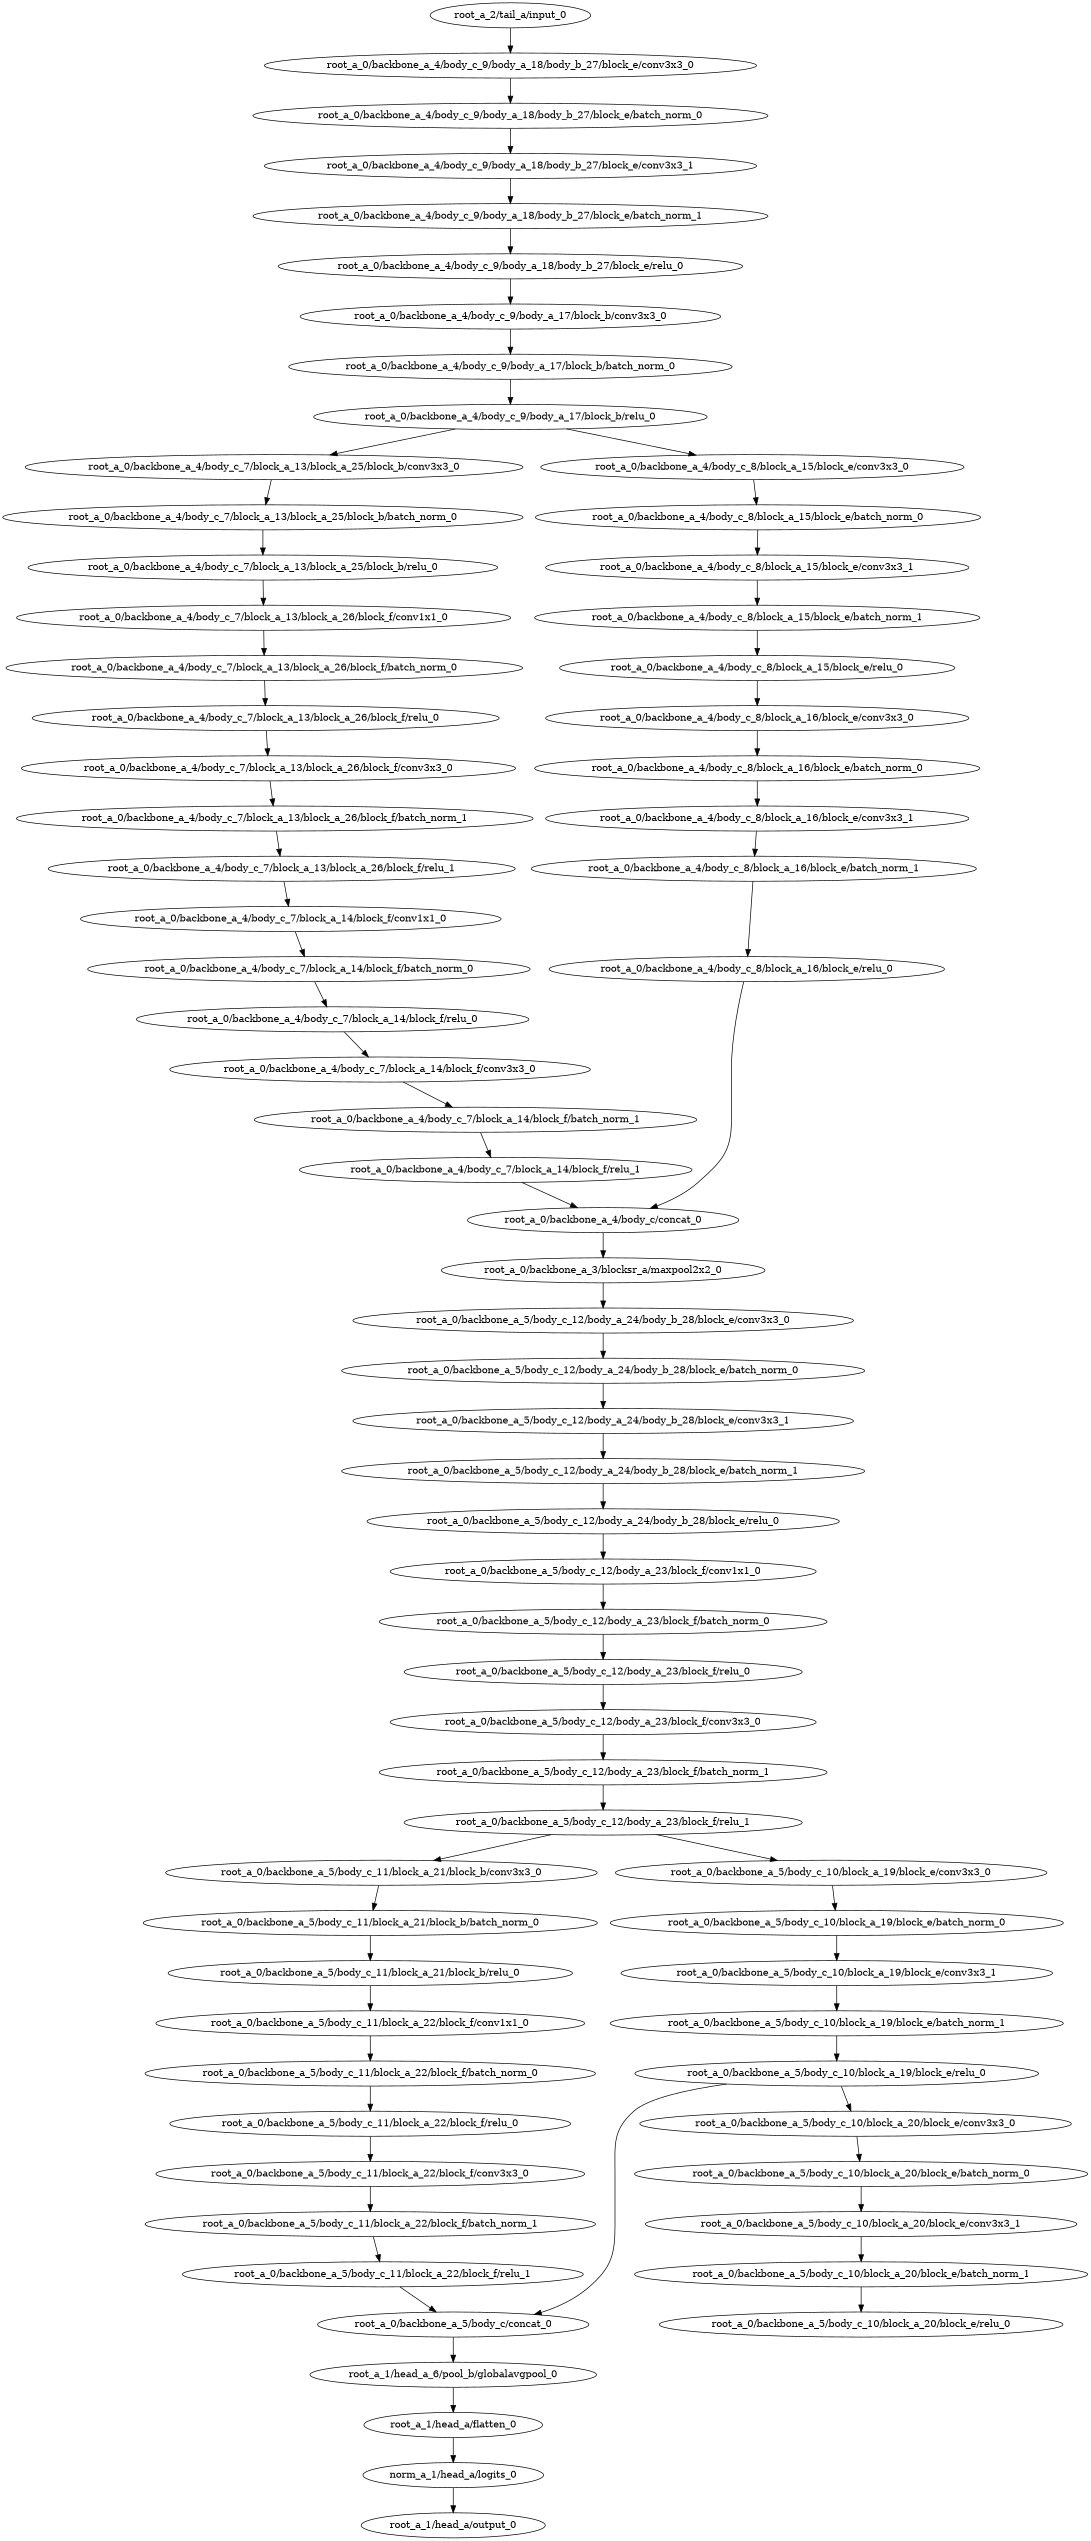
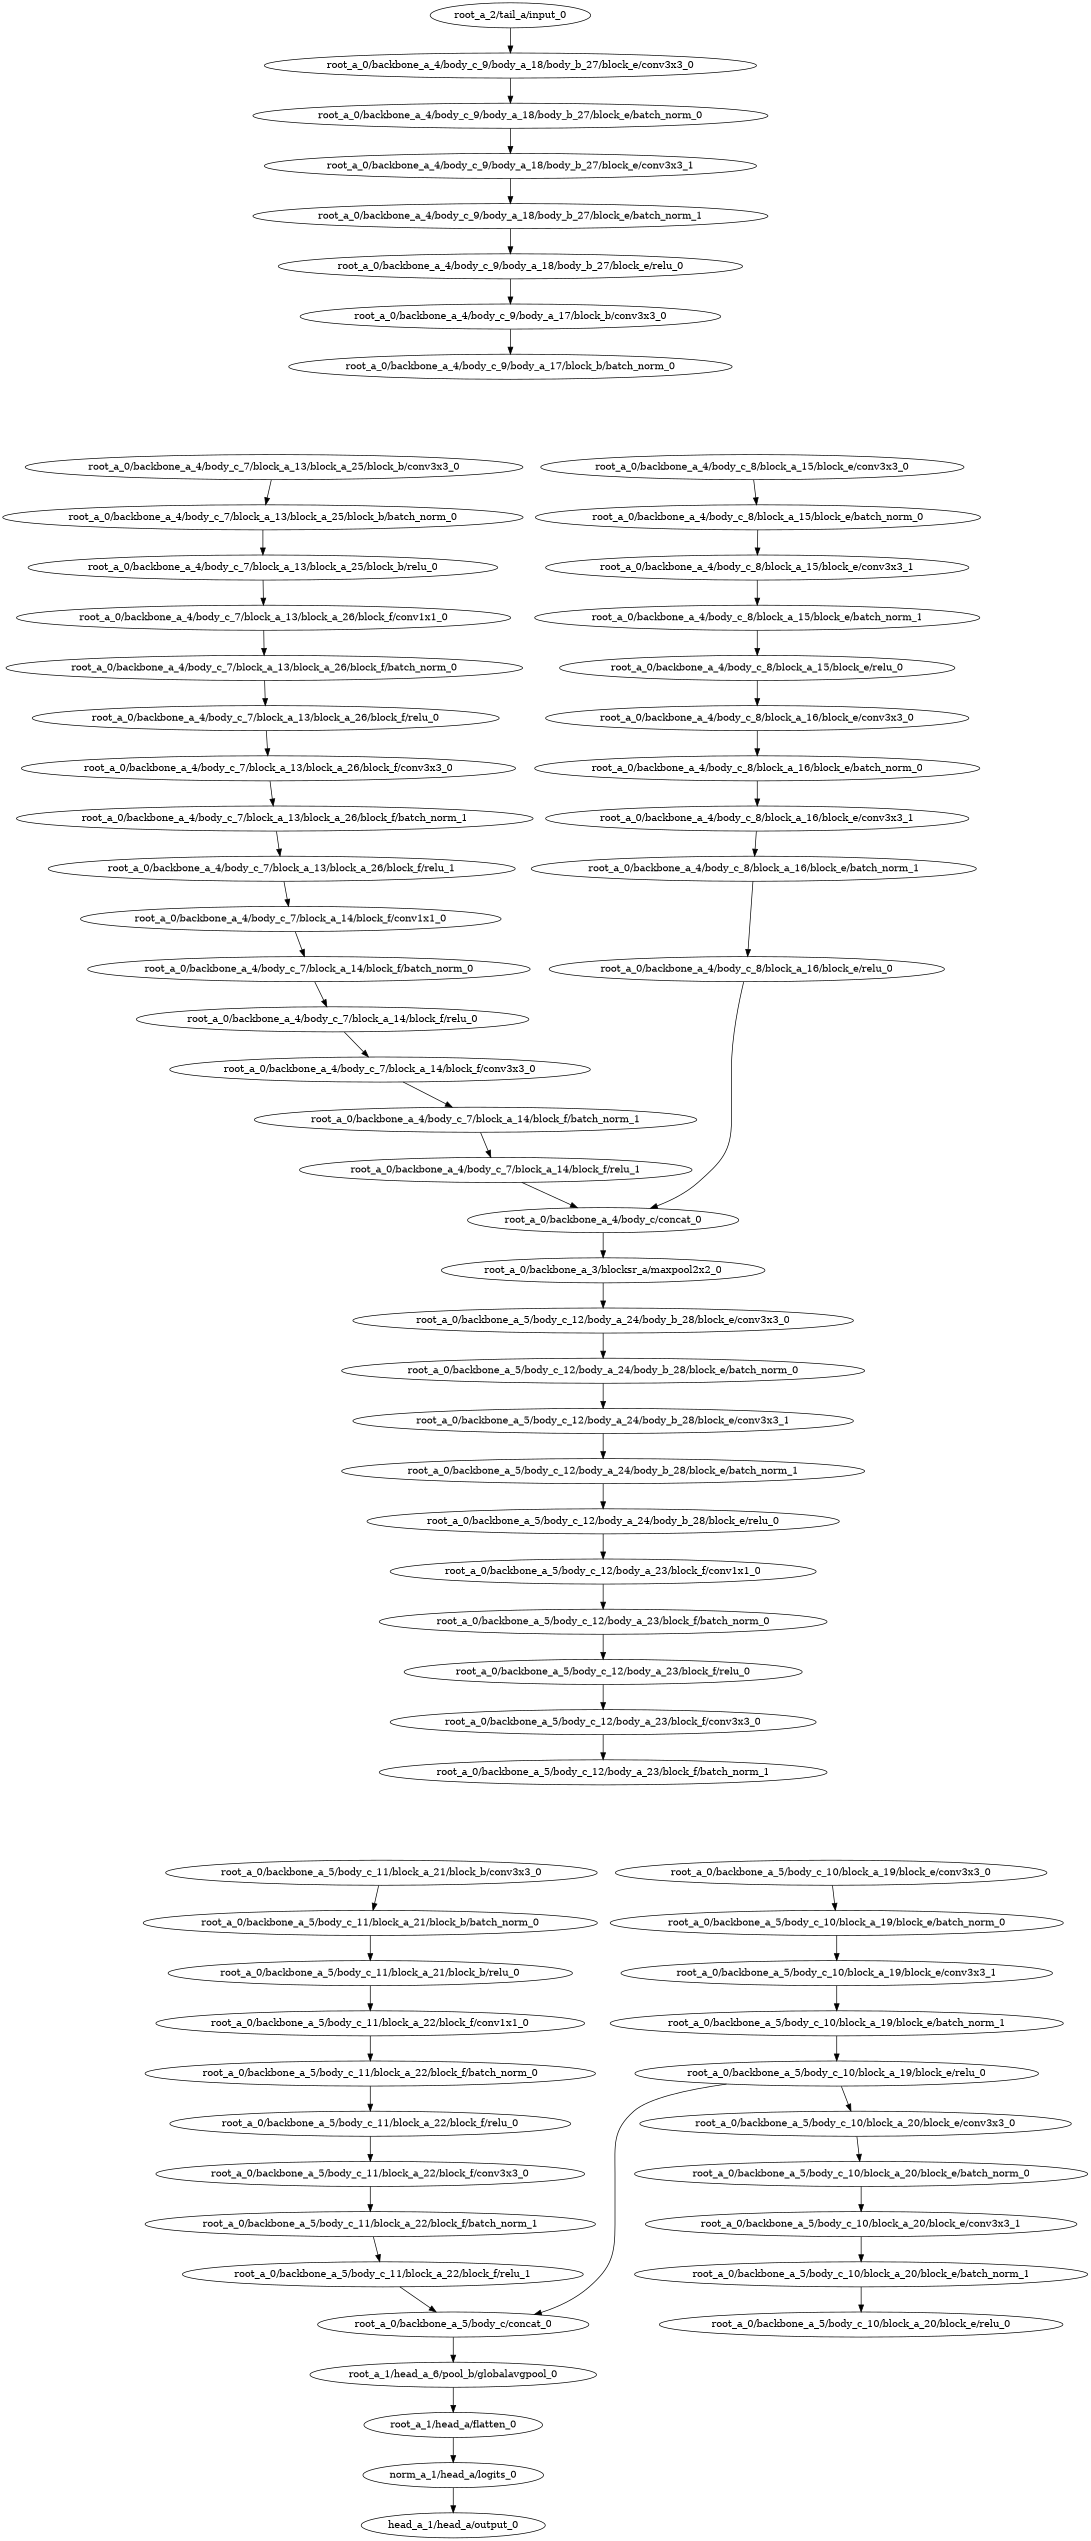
node "root_a_0/backbone_a_4/body_c_9/body_a_17/block_b/relu_0": removed
node "root_a_0/backbone_a_5/body_c_12/body_a_23/block_f/relu_1": removed
node "root_a_1/head_a/output_0": label "root_a_1/head_a/output_0" -> "head_a_1/head_a/output_0"
